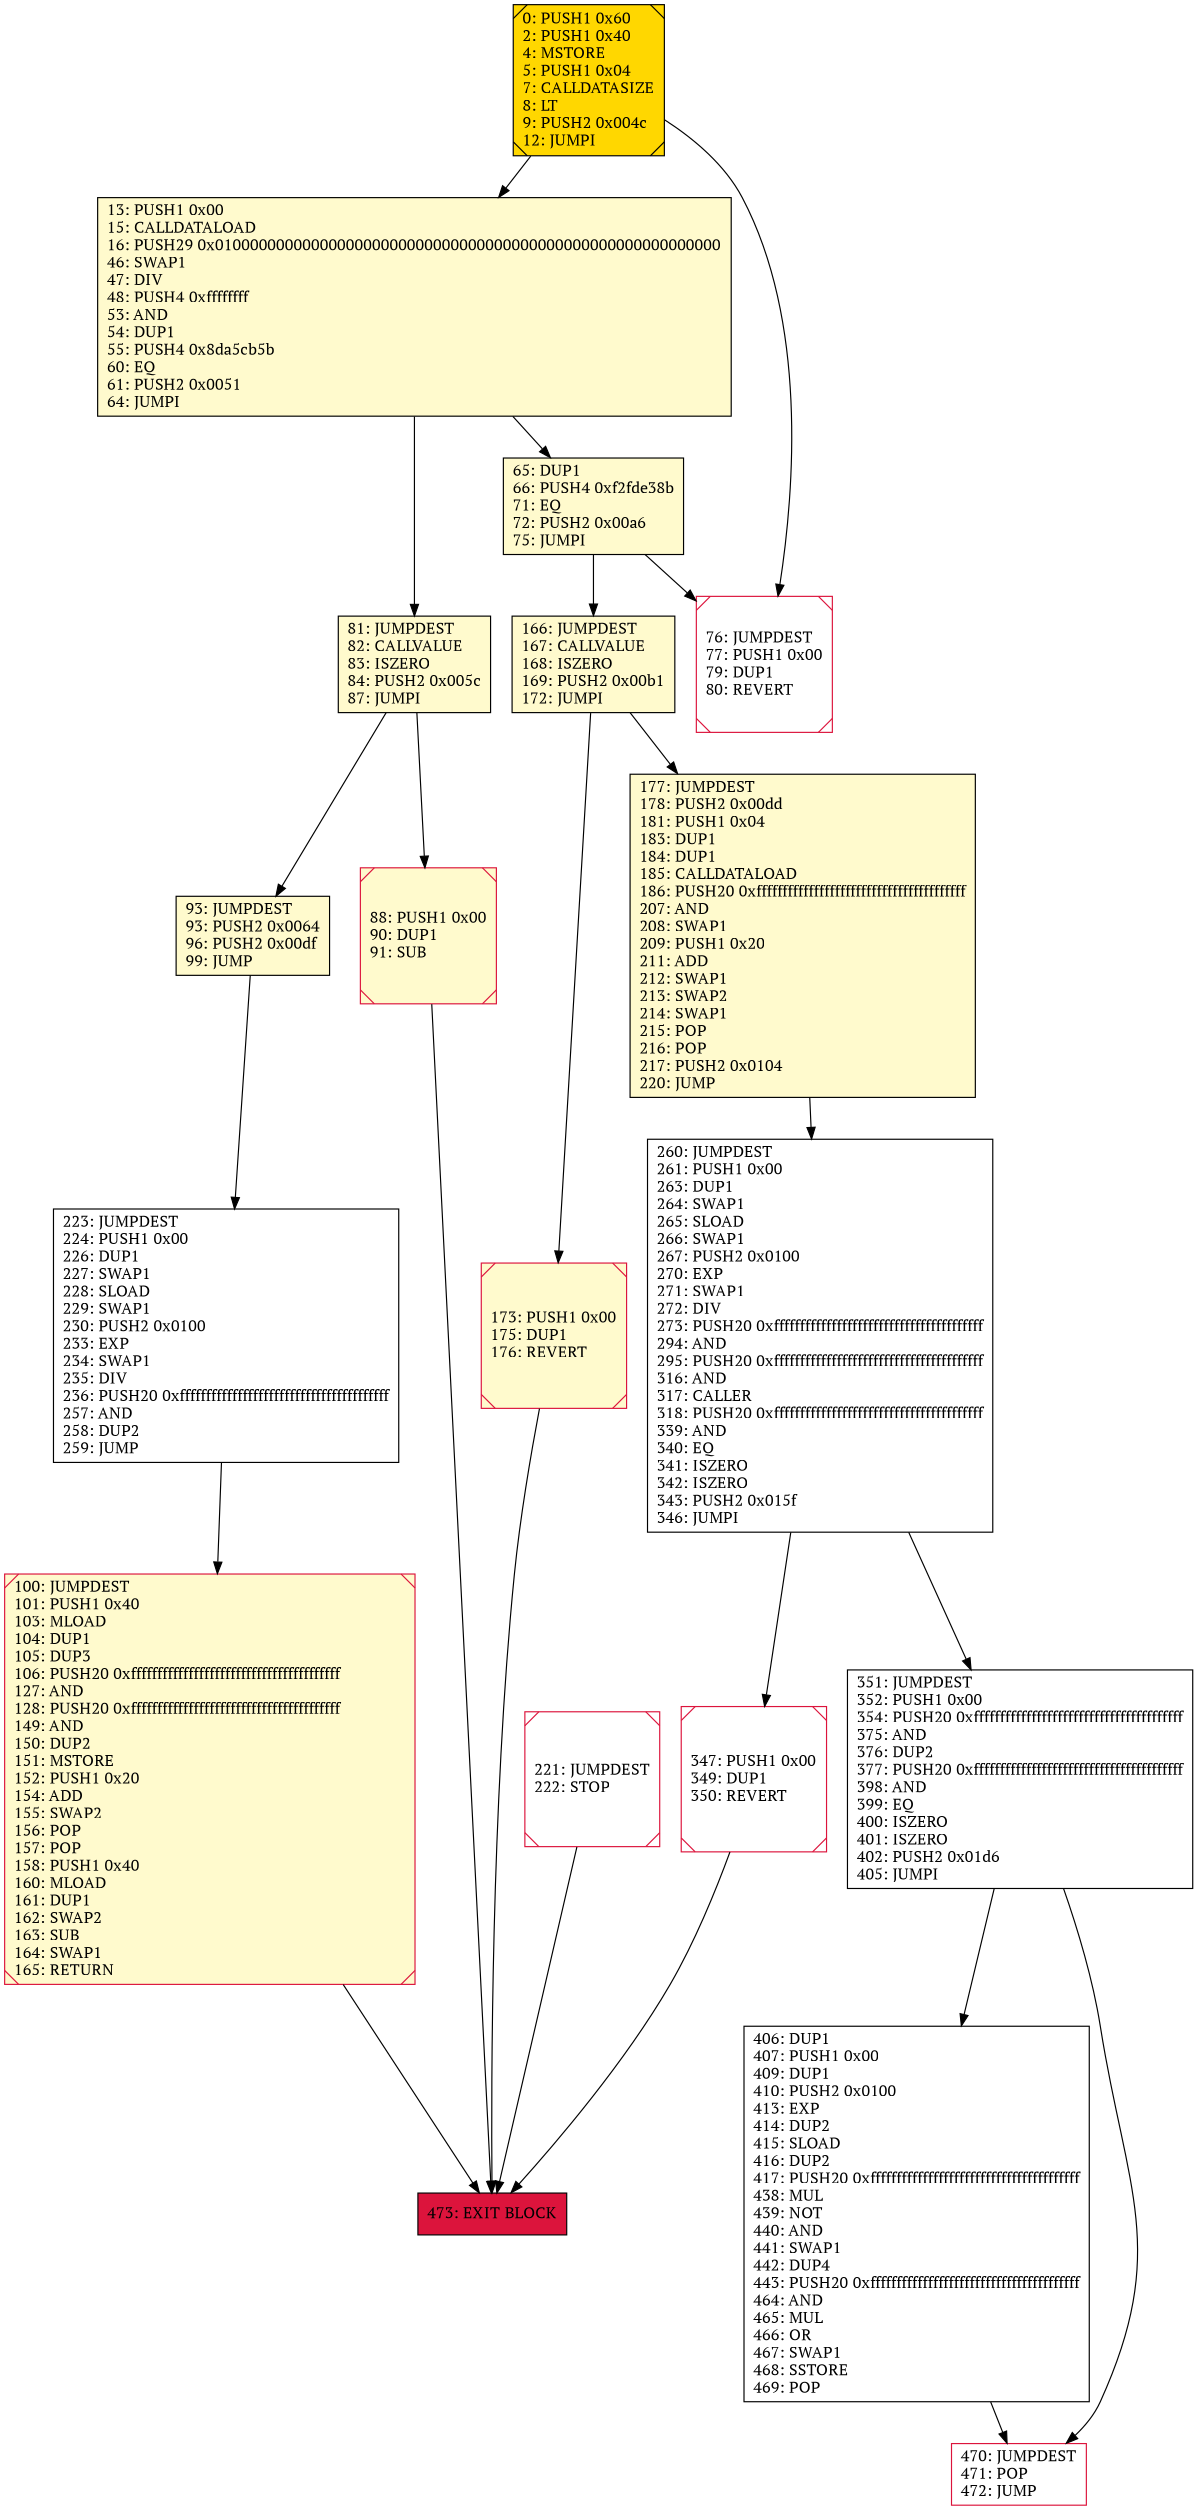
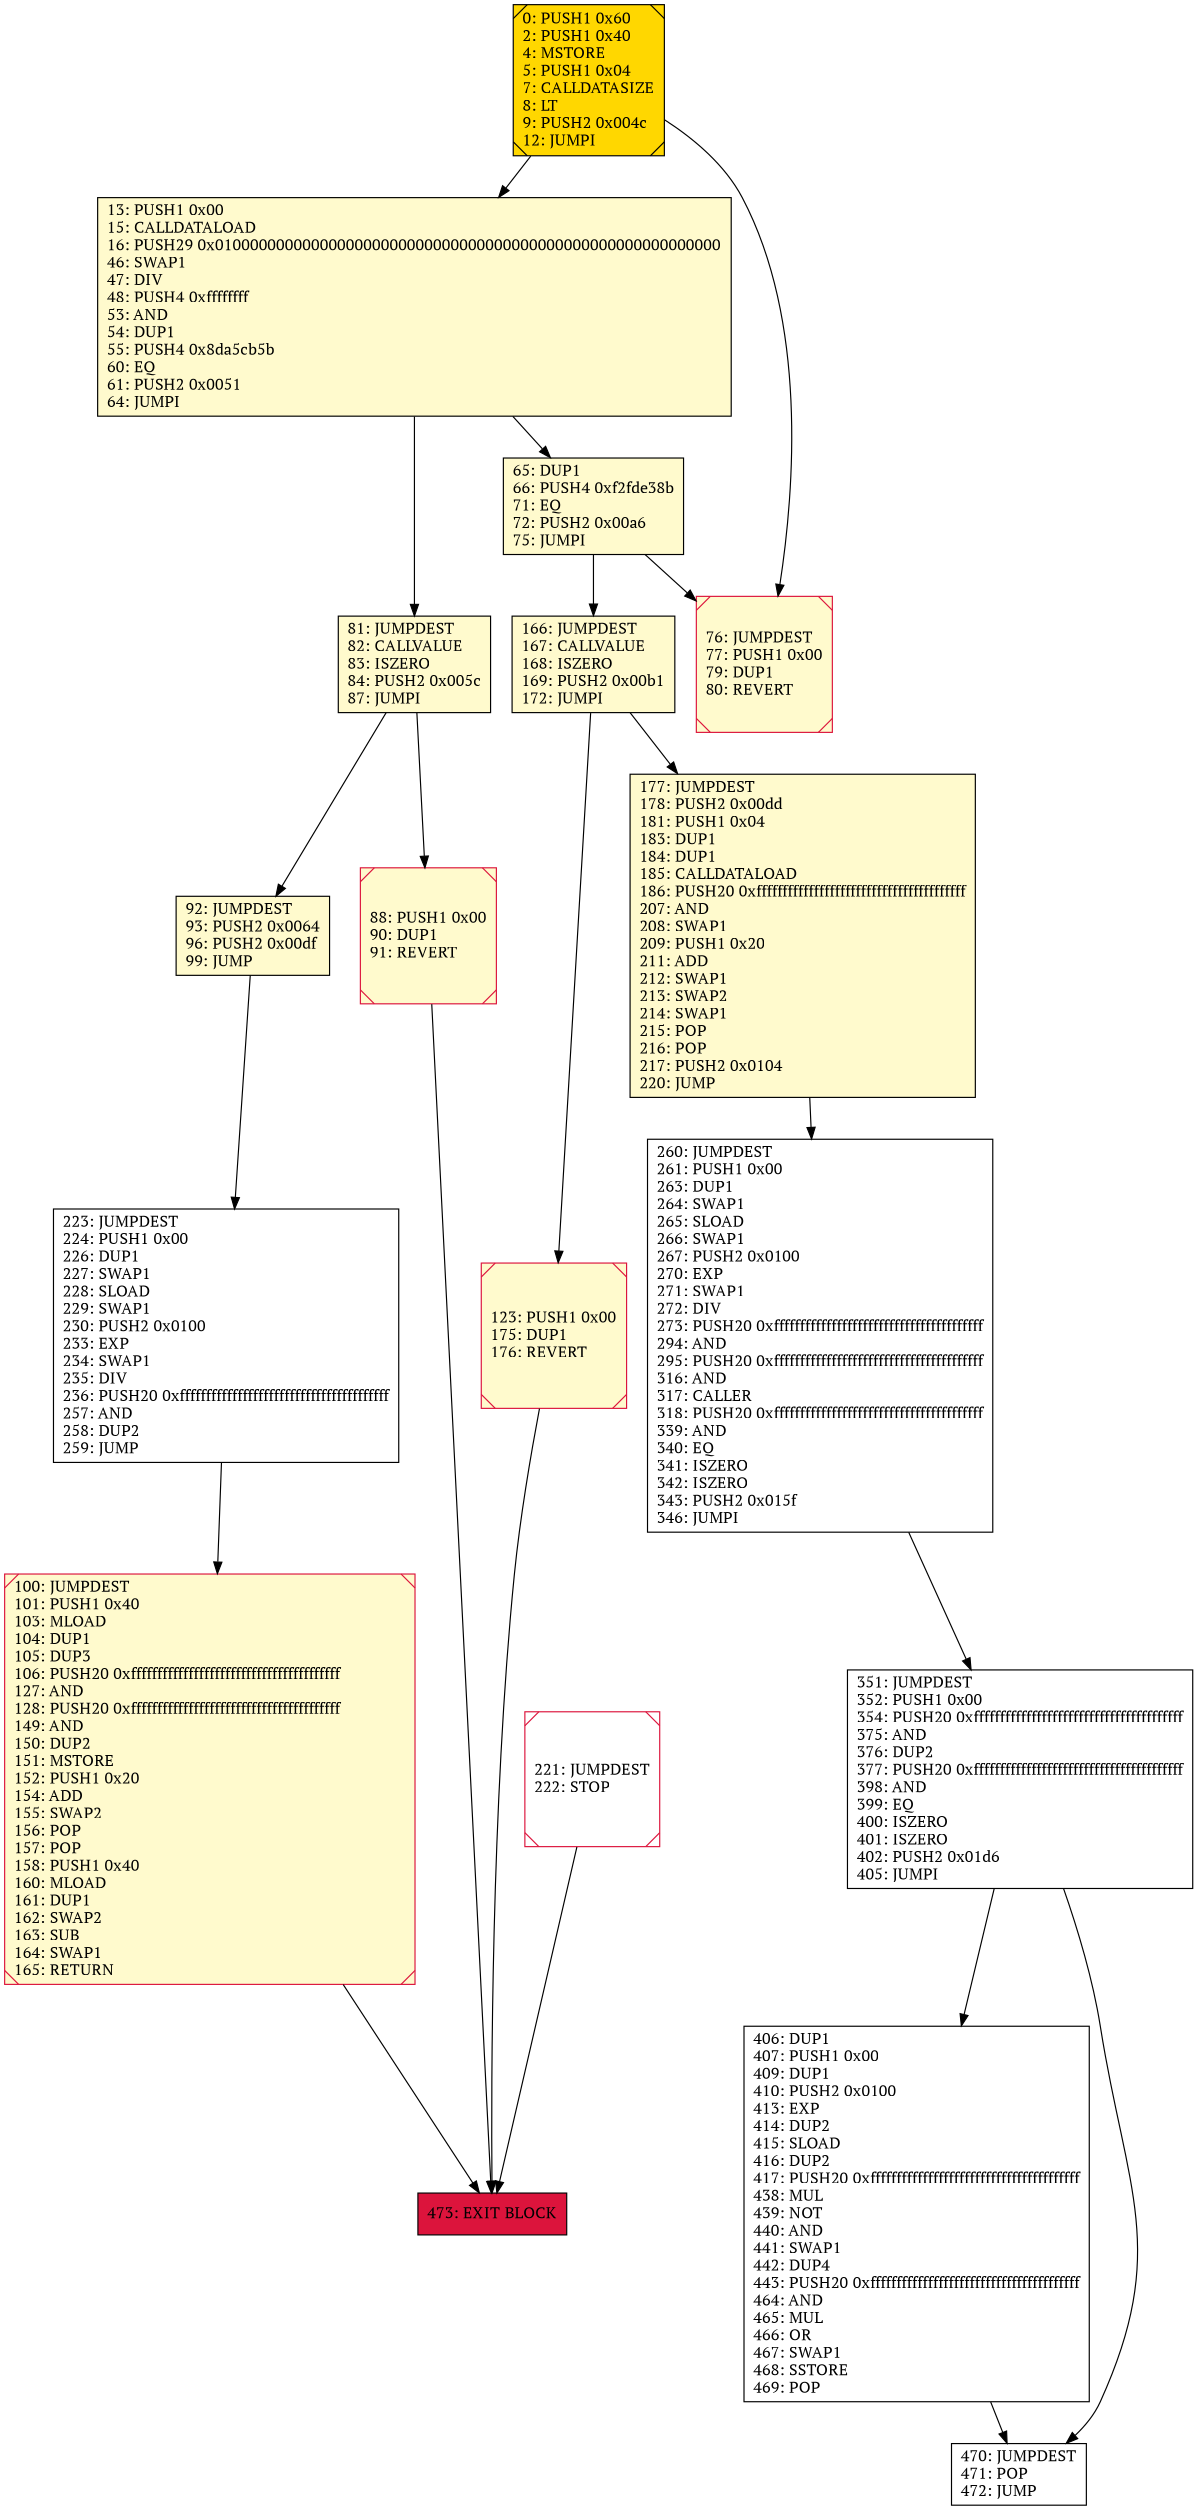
node "76: JUMPDEST 77: PUSH1 0x00 79: DUP1 80: REVERT": fillcolor white -> lemonchiffon
node "93: JUMPDEST 93: PUSH2 0x0064 96: PUSH2 0x00df 99: JUMP": label "93: JUMPDEST 93: PUSH2 0x0064 96: PUSH2 0x00df 99: JUMP" -> "92: JUMPDEST 93: PUSH2 0x0064 96: PUSH2 0x00df 99: JUMP"
node "88: PUSH1 0x00 90: DUP1 91: SUB": label "88: PUSH1 0x00 90: DUP1 91: SUB" -> "88: PUSH1 0x00 90: DUP1 91: REVERT"
node "173: PUSH1 0x00 175: DUP1 176: REVERT": label "173: PUSH1 0x00 175: DUP1 176: REVERT" -> "123: PUSH1 0x00 175: DUP1 176: REVERT"
node "347: PUSH1 0x00 349: DUP1 350: REVERT": removed
node "470: JUMPDEST 471: POP 472: JUMP": color crimson -> black
